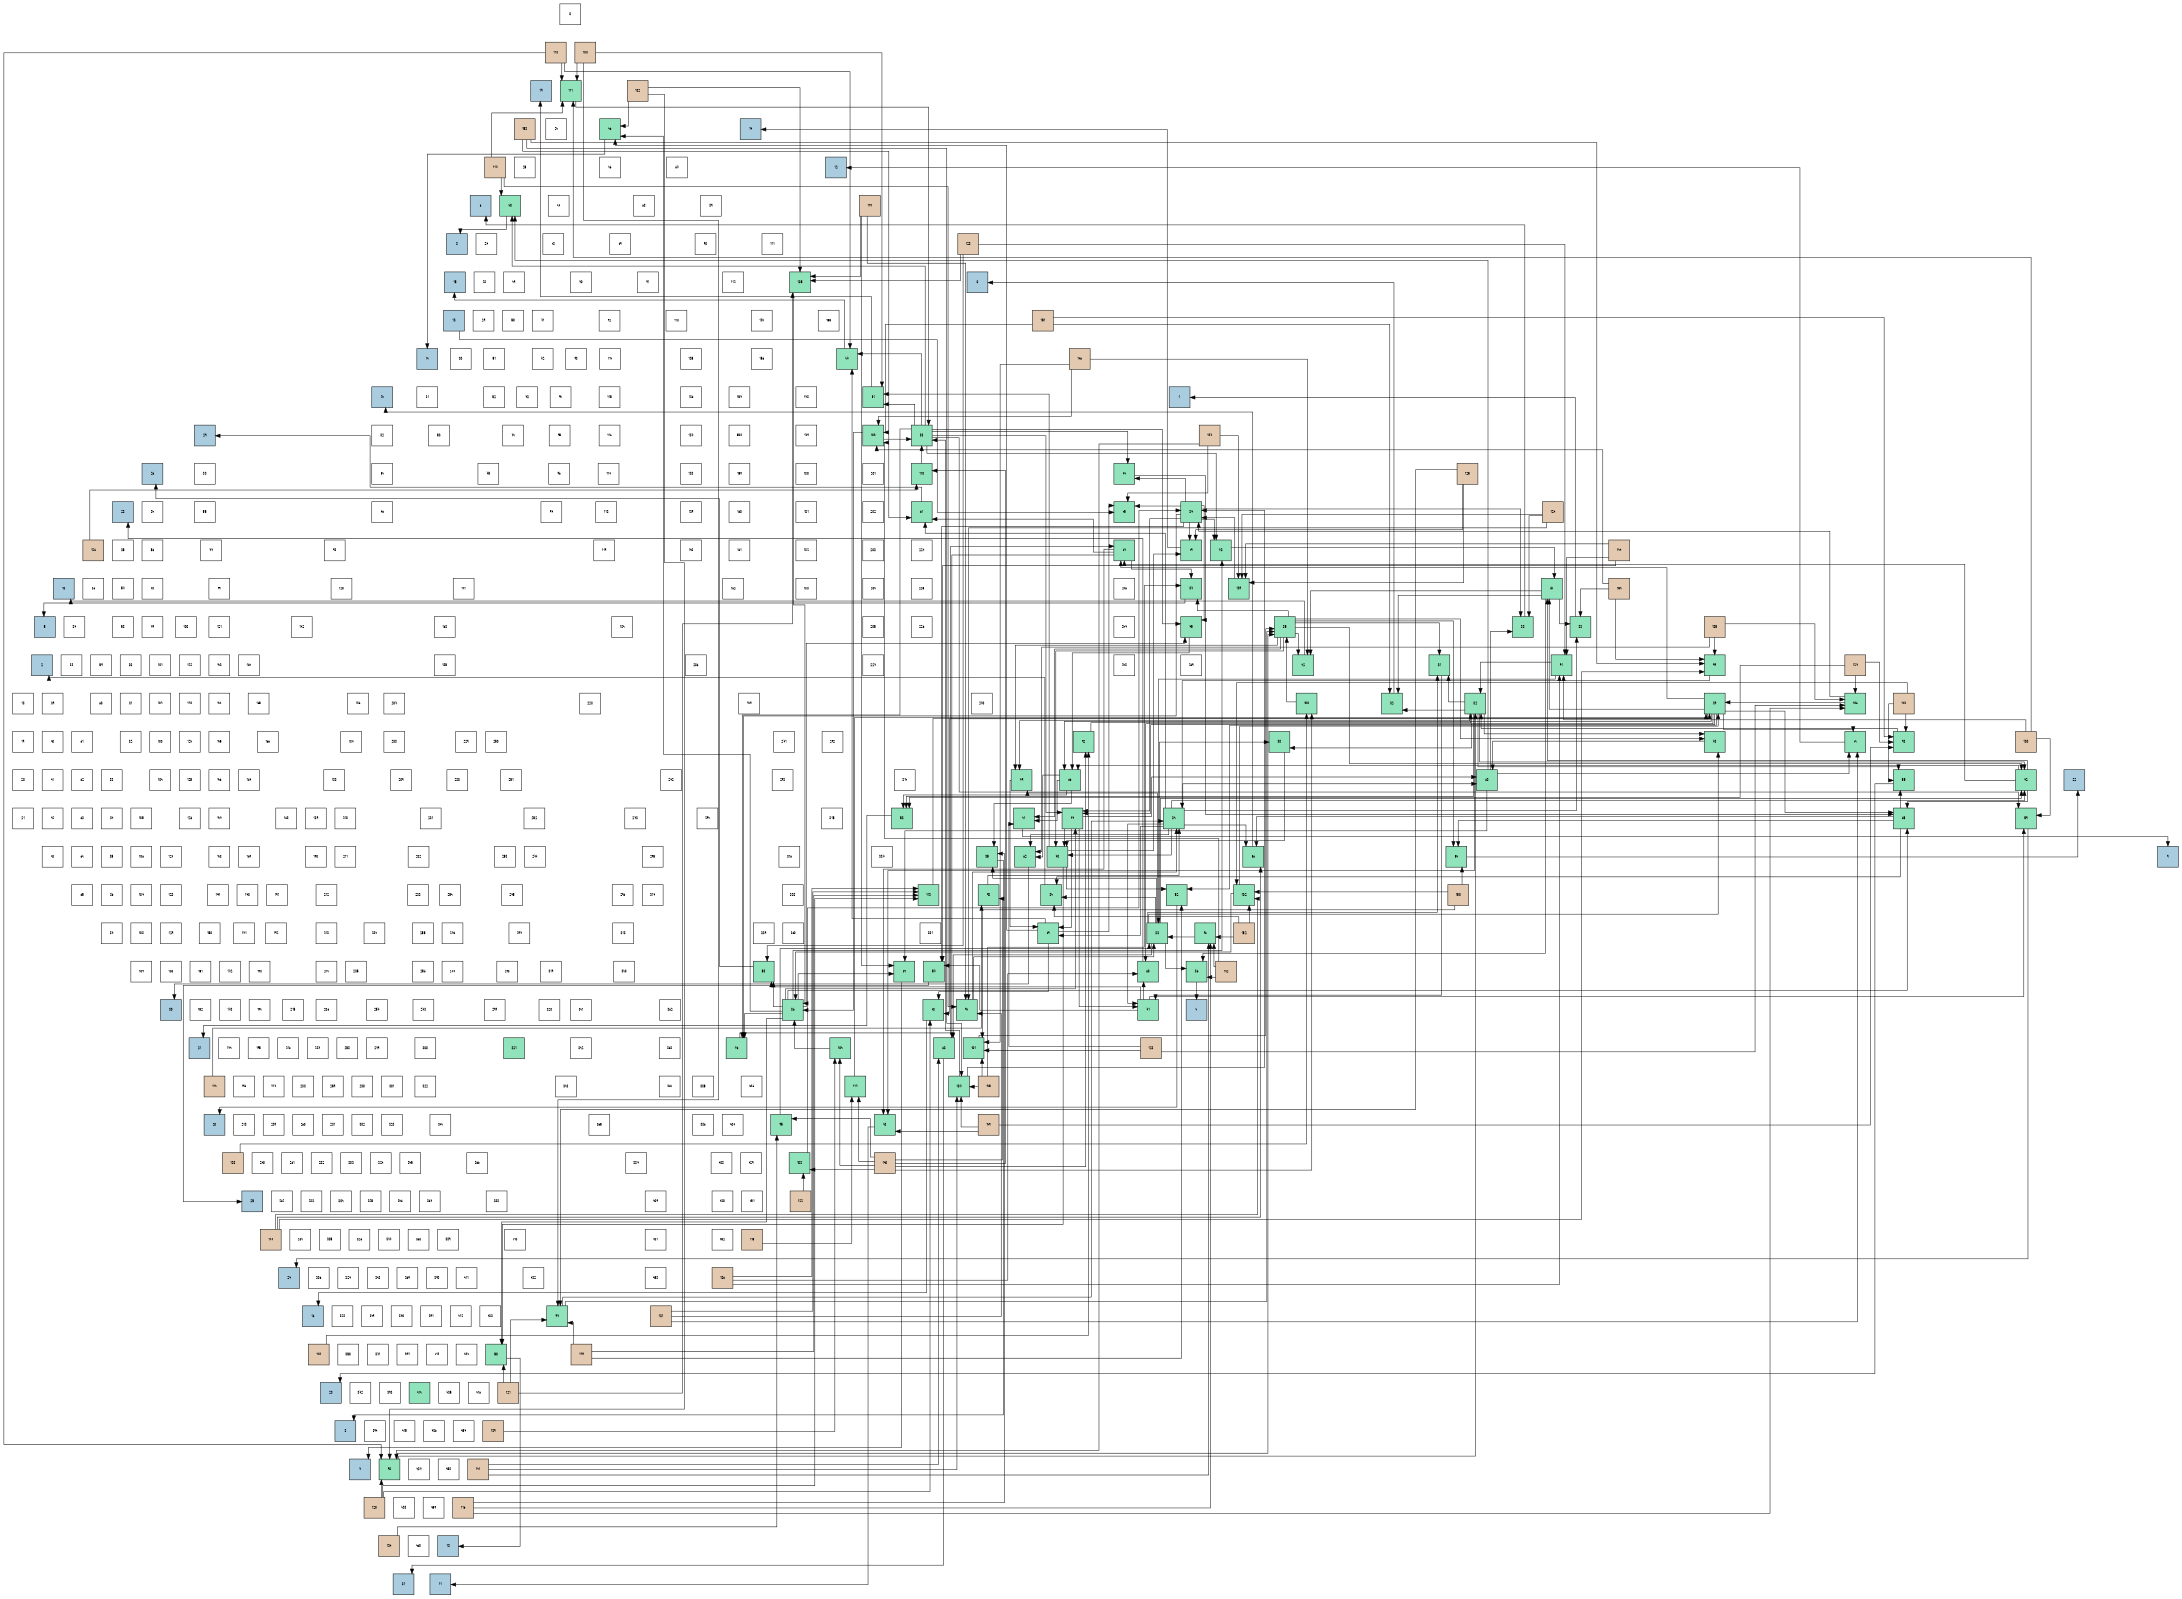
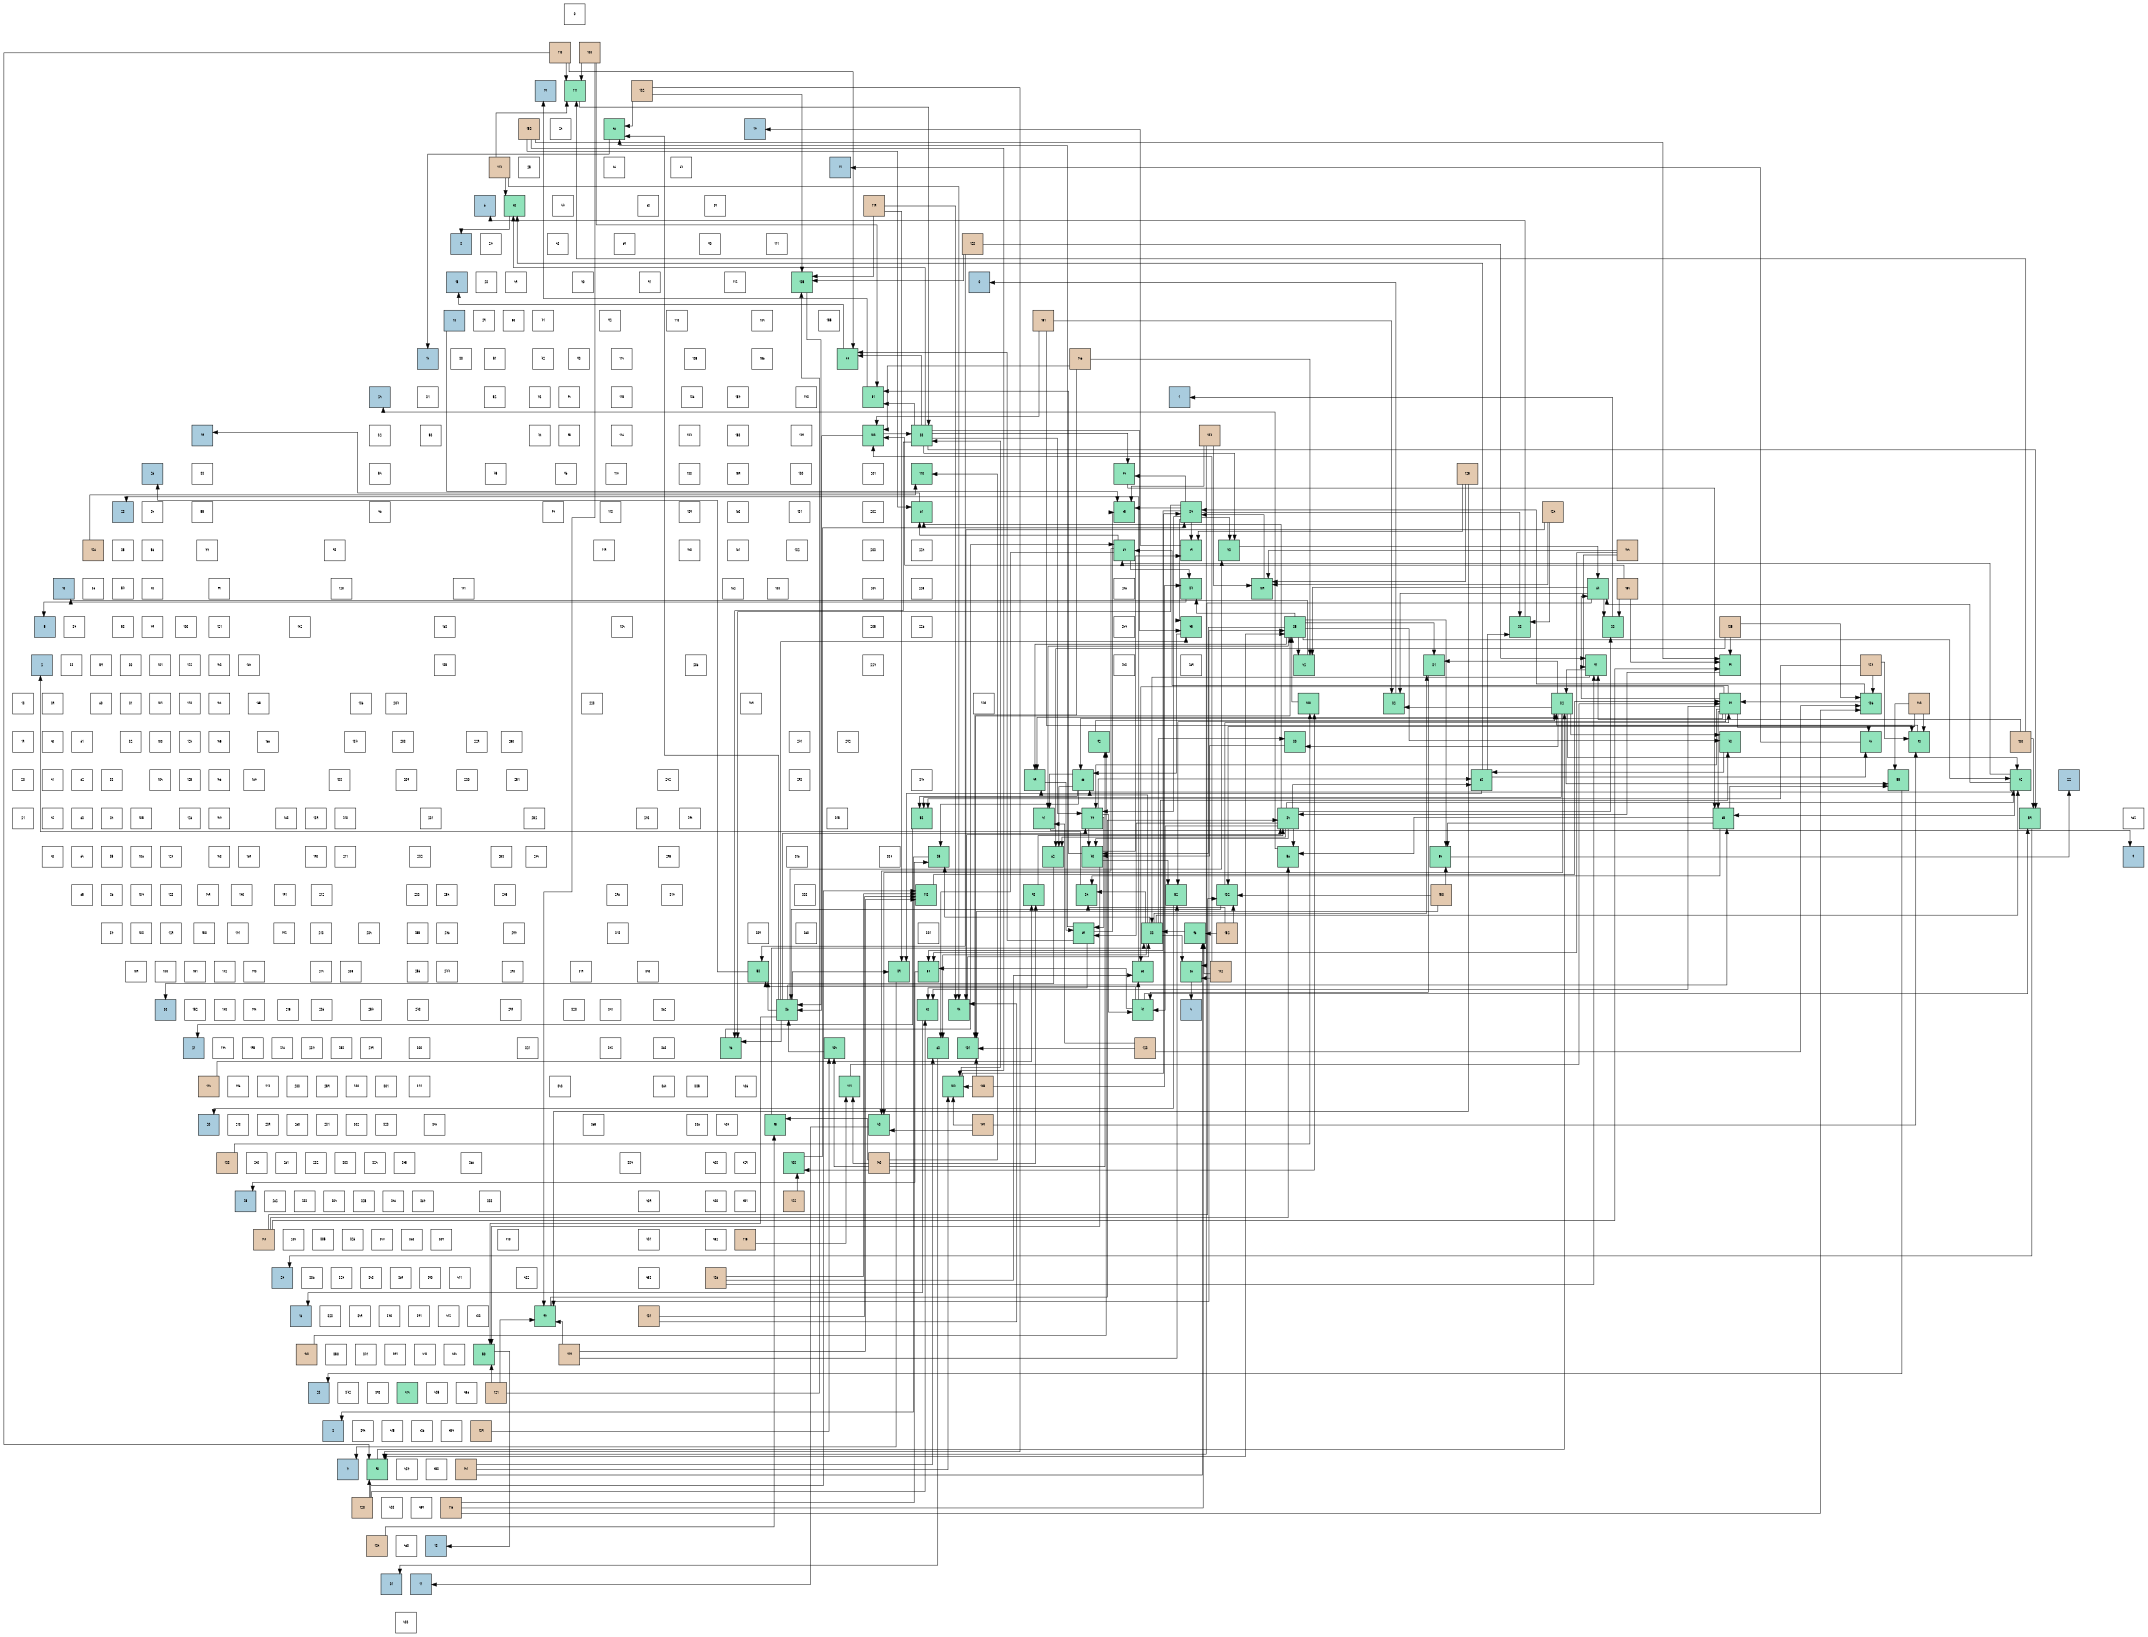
node "558": label "558" -> "158"
edge "110" -> "88": removed
node "462": added
node "321": fillcolor #91e3bb -> #ffffff
edge "131" -> "44": removed
node "416": label "416" -> "456"
node "736": label "736" -> "436"
node "483": added
